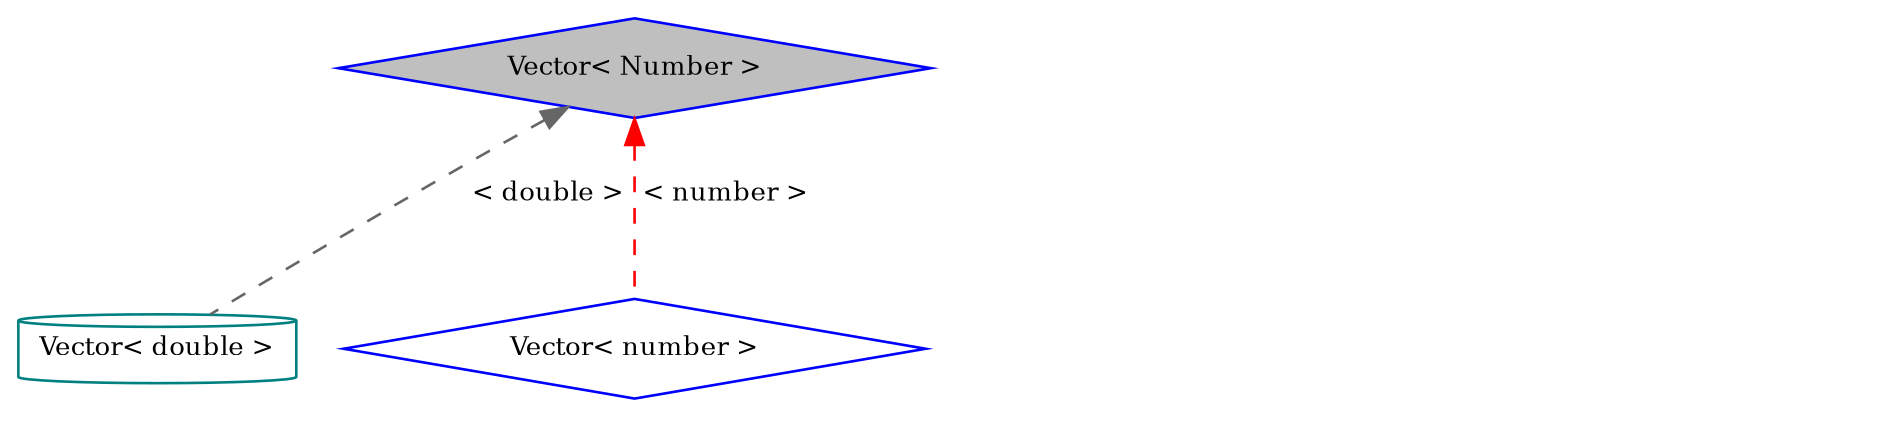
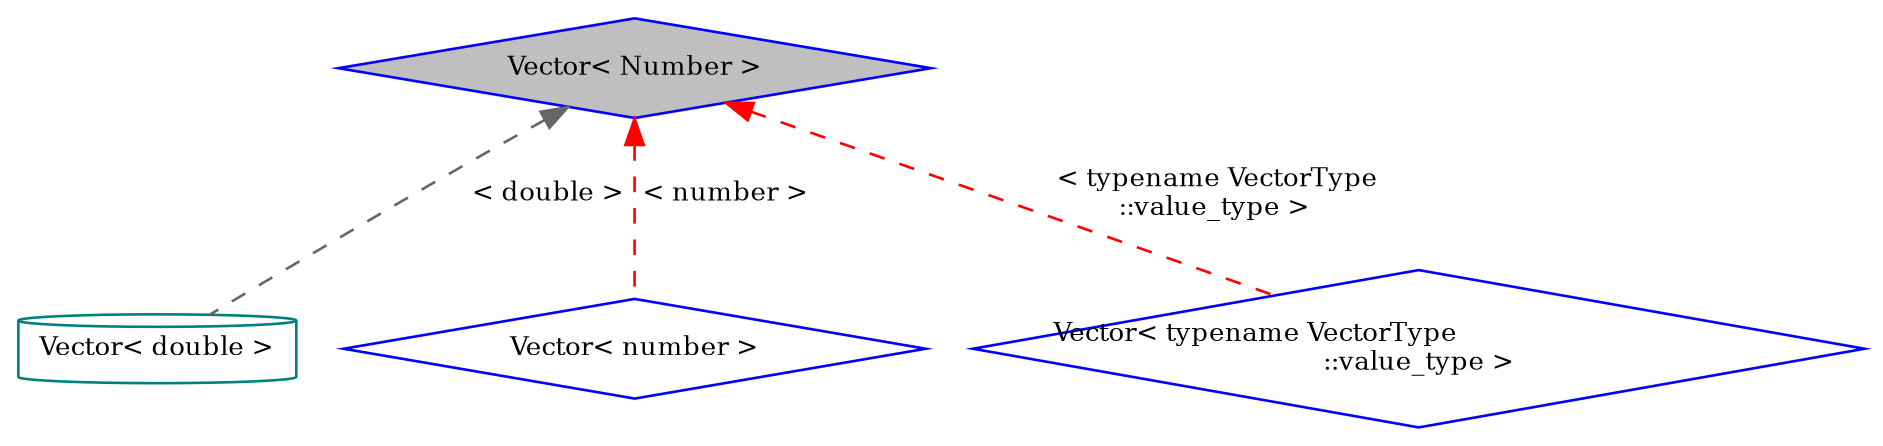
node "Vector< typename VectorType ::value_type >": added
